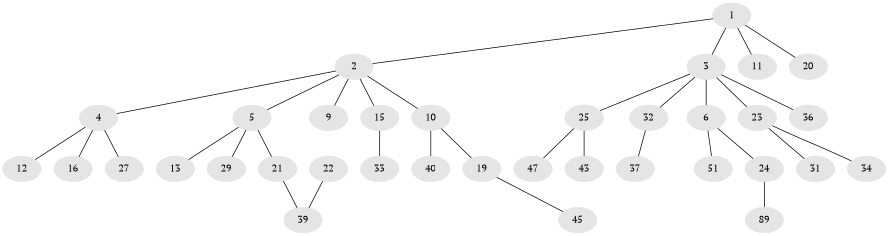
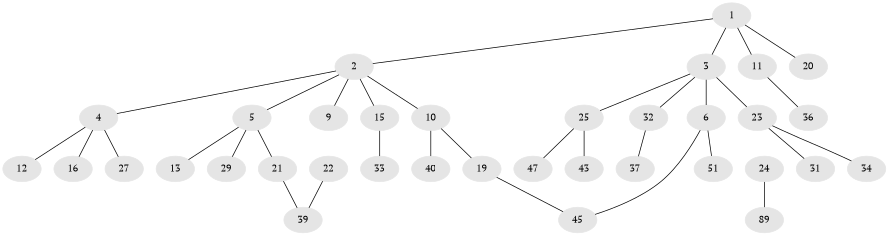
edge "3" -- "36": now "11" -- "36"
edge "6" -- "24": now "6" -- "45"
